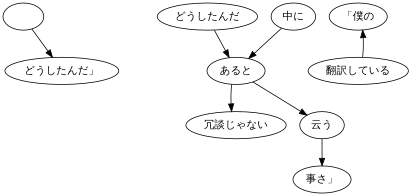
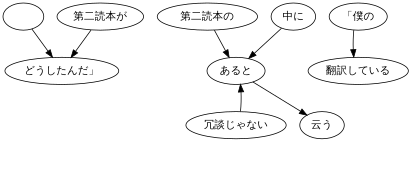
node "第二読本が": added
node "どうしたんだ": label "どうしたんだ" -> "第二読本の"
edge "翻訳している" -> "「僕の": reversed
edge "あると" -> "冗談じゃない": reversed
node "事さ」": removed
